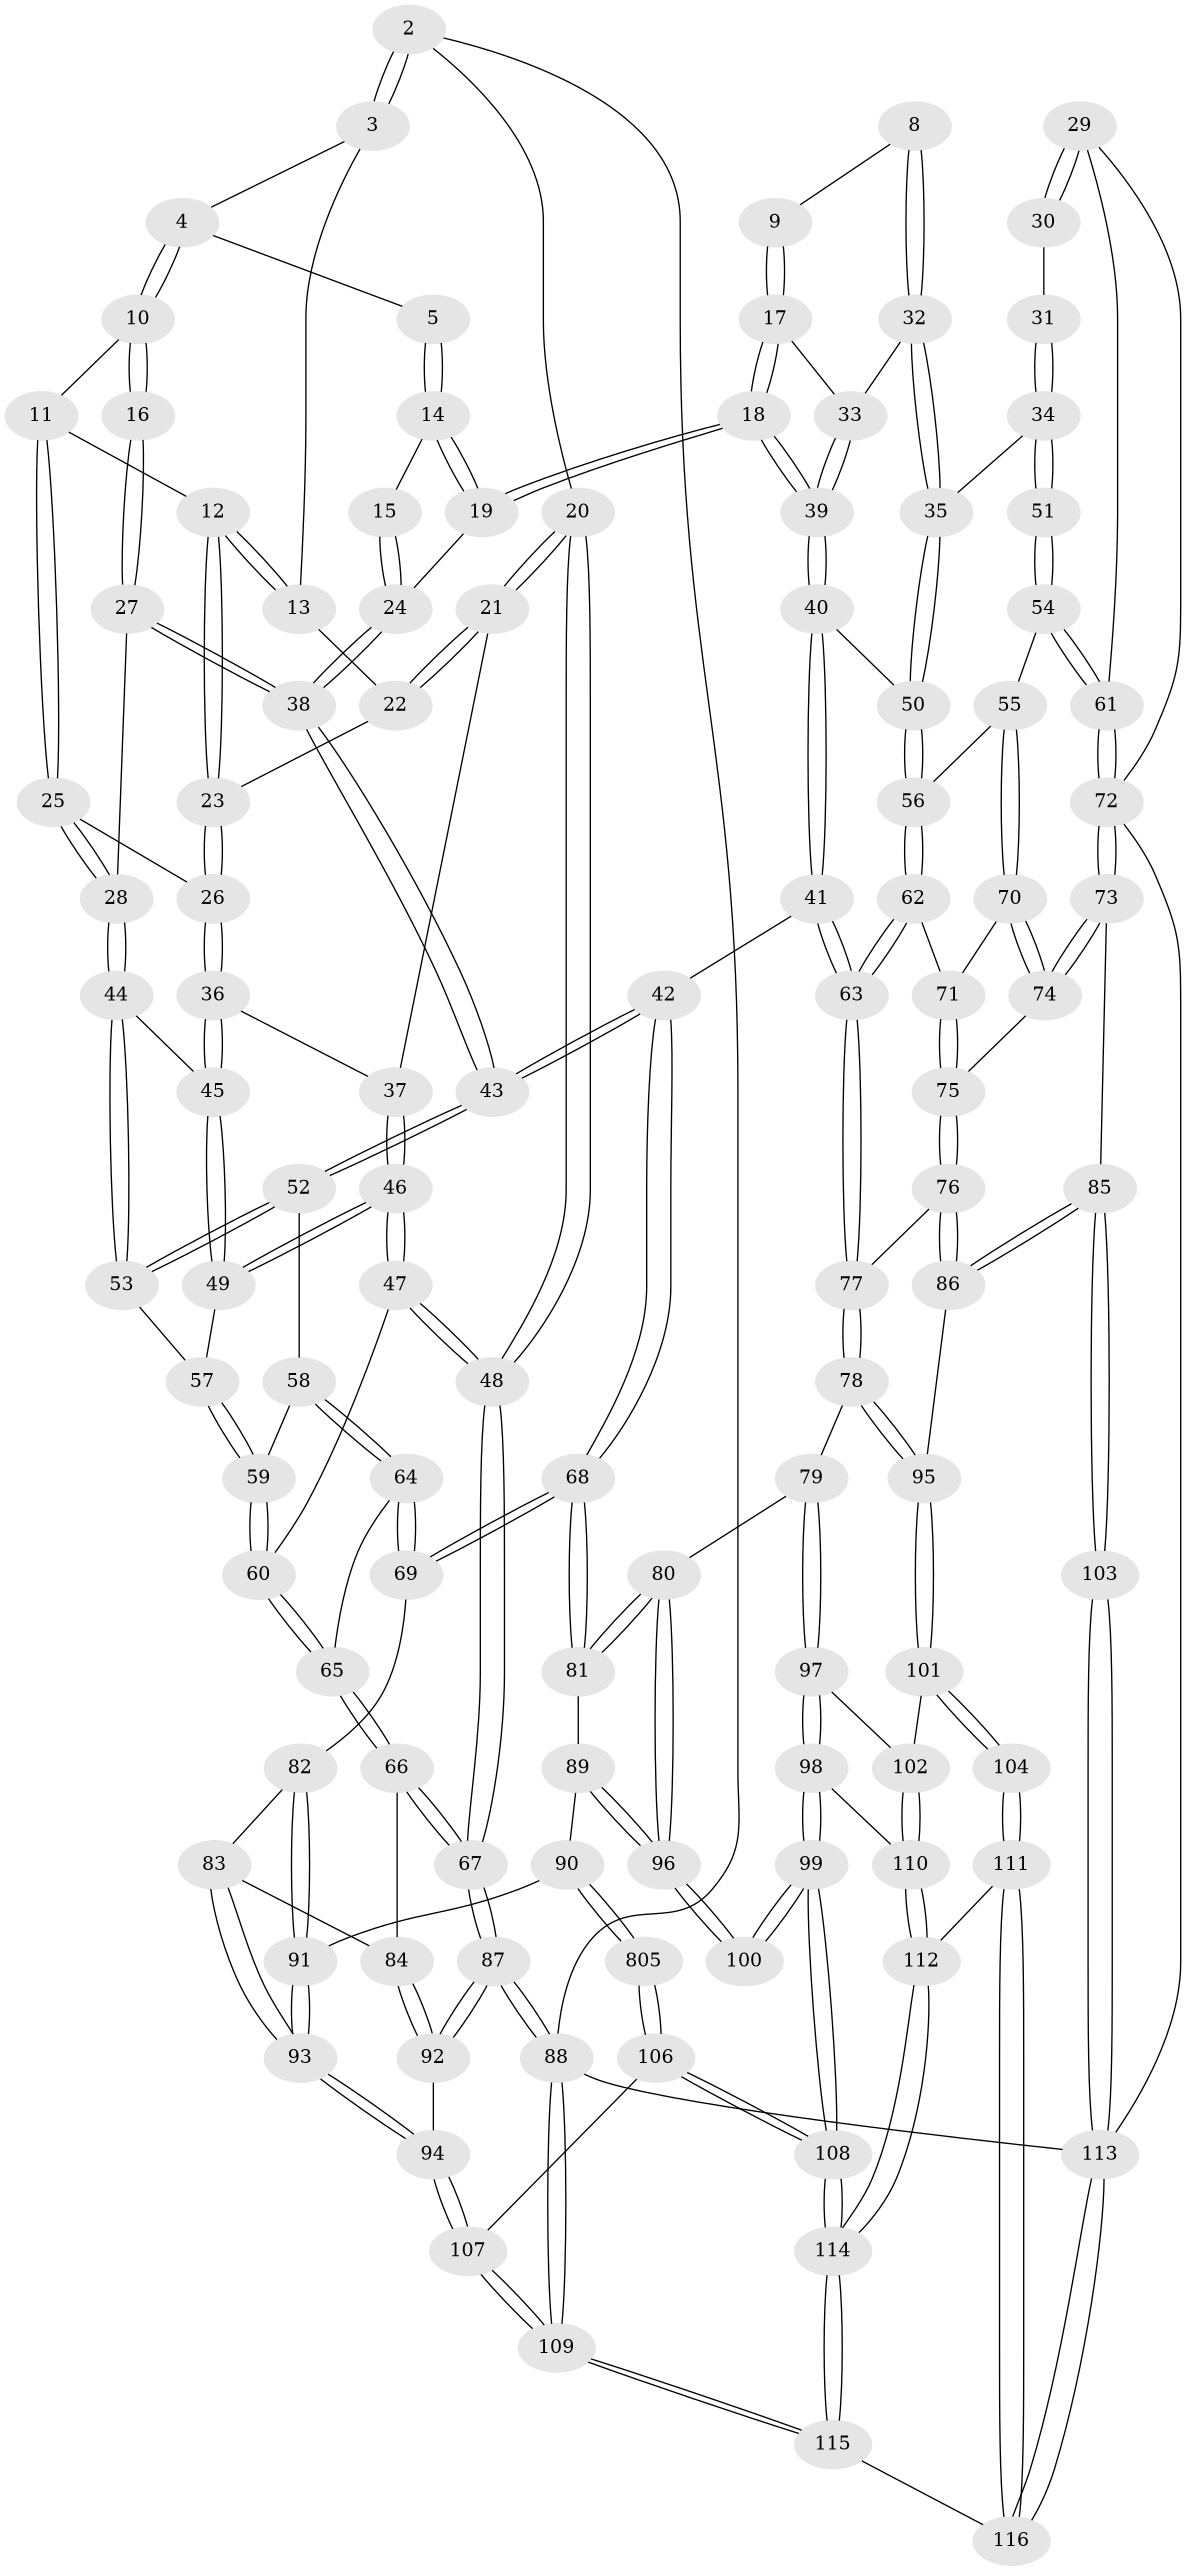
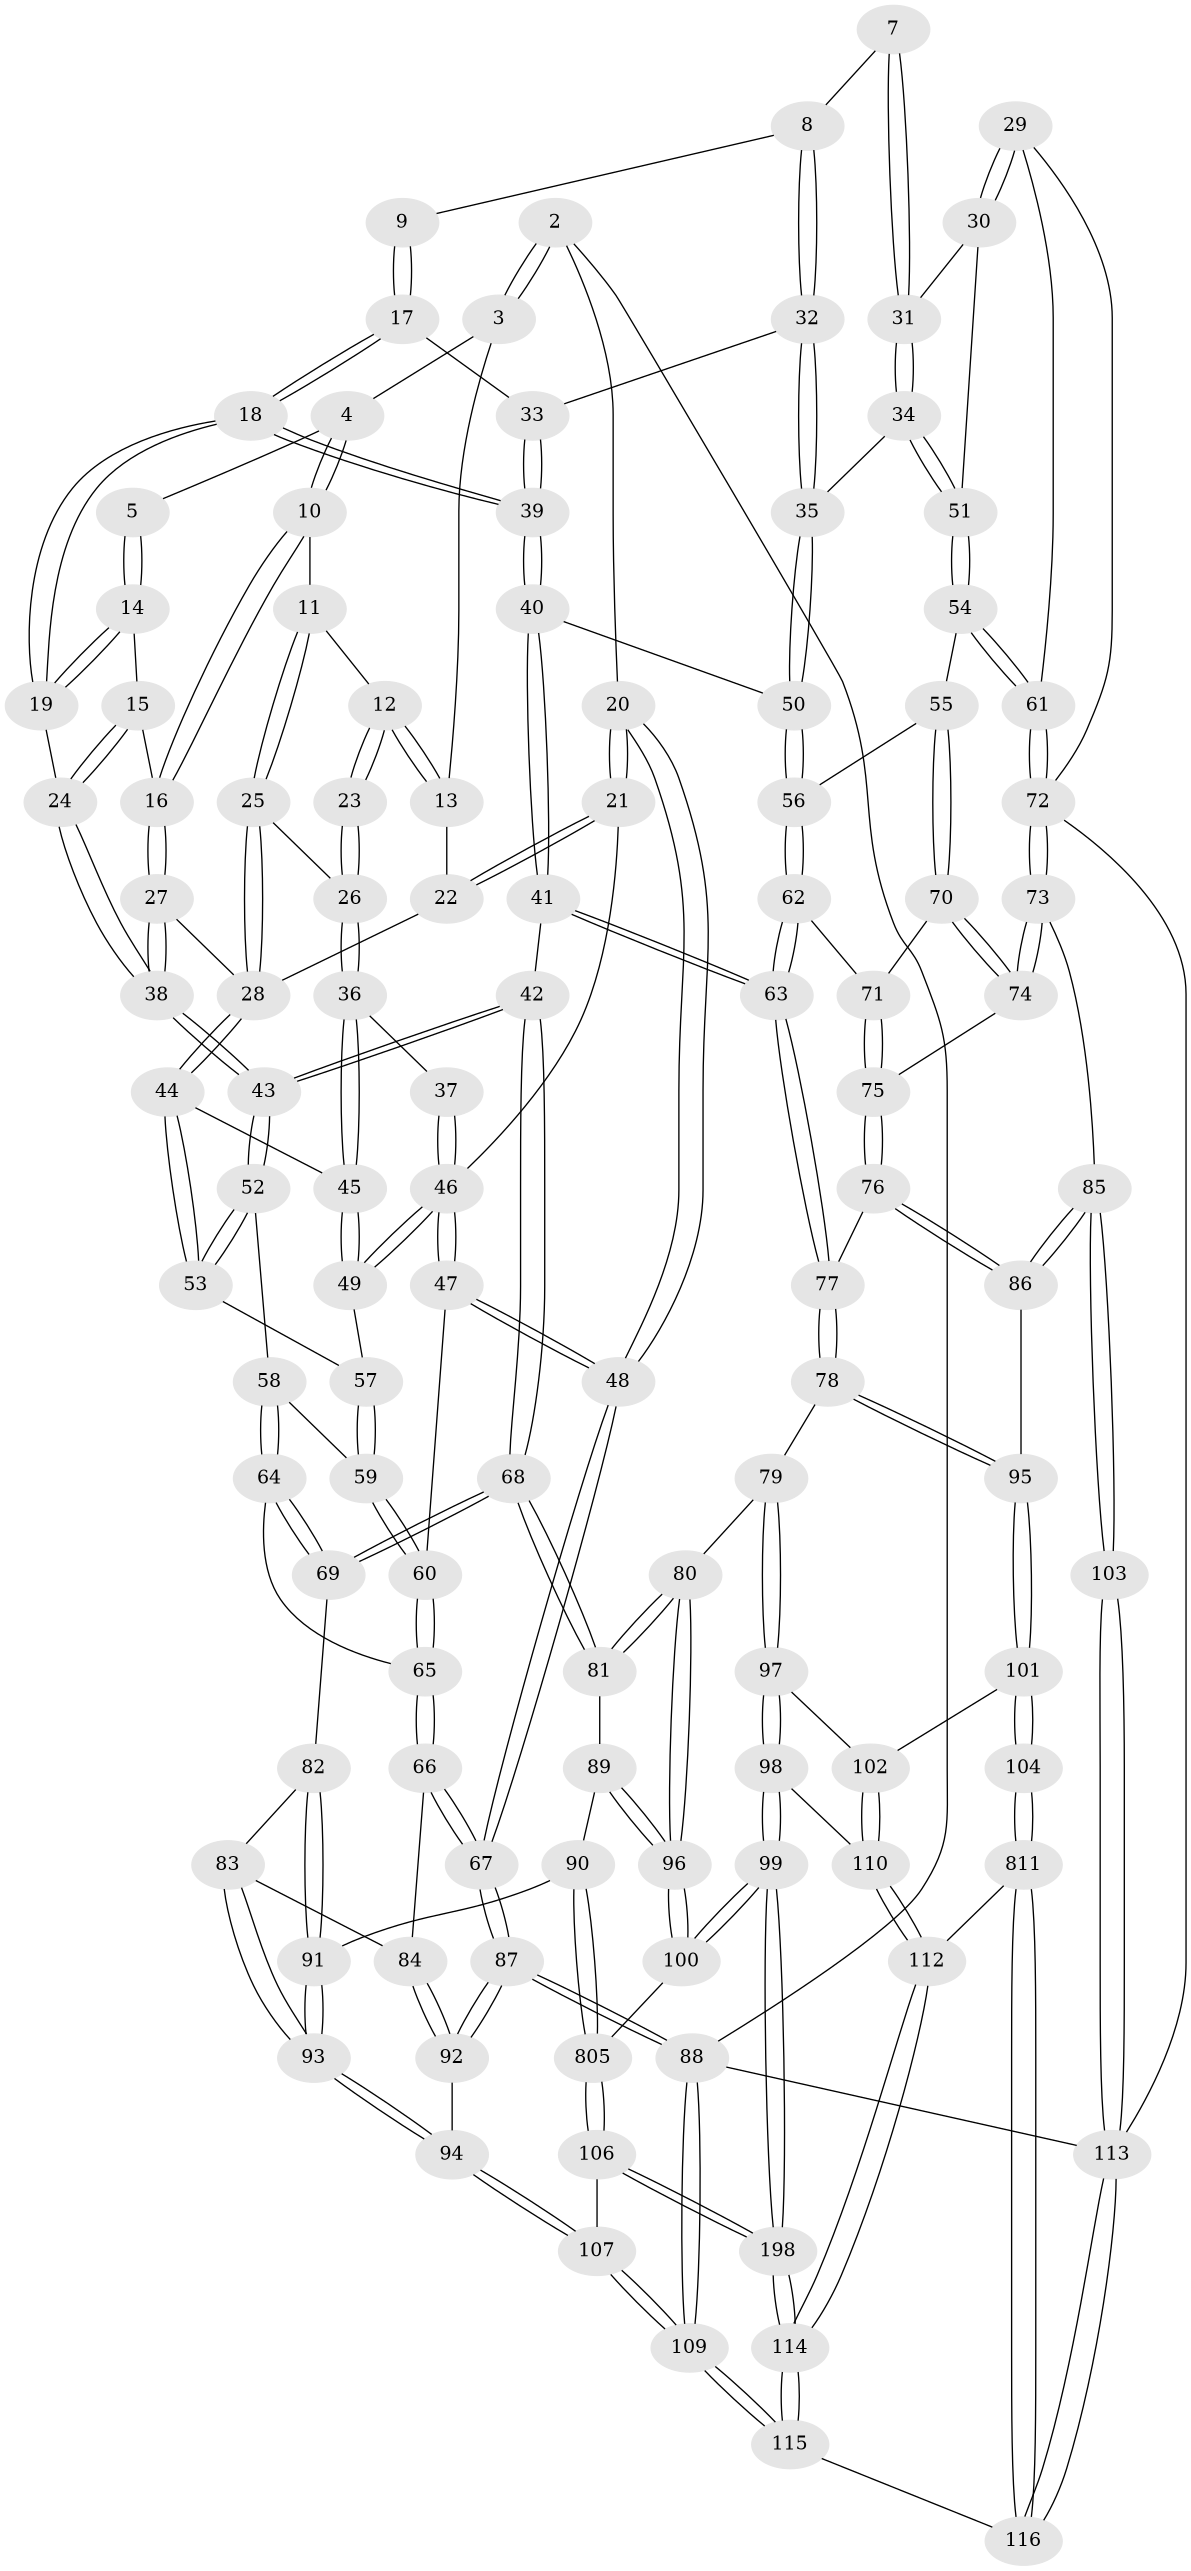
node "7": added
edge "30" -- "51": added
edge "15" -- "16": added
edge "22" -- "23": now "22" -- "28"
edge "21" -- "37": now "21" -- "46"
node "111": label "111" -> "811"
edge "100" -- "805": added
node "108": label "108" -> "198"
